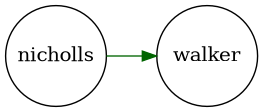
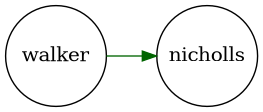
edge "nicholls" -> "walker": reversed
